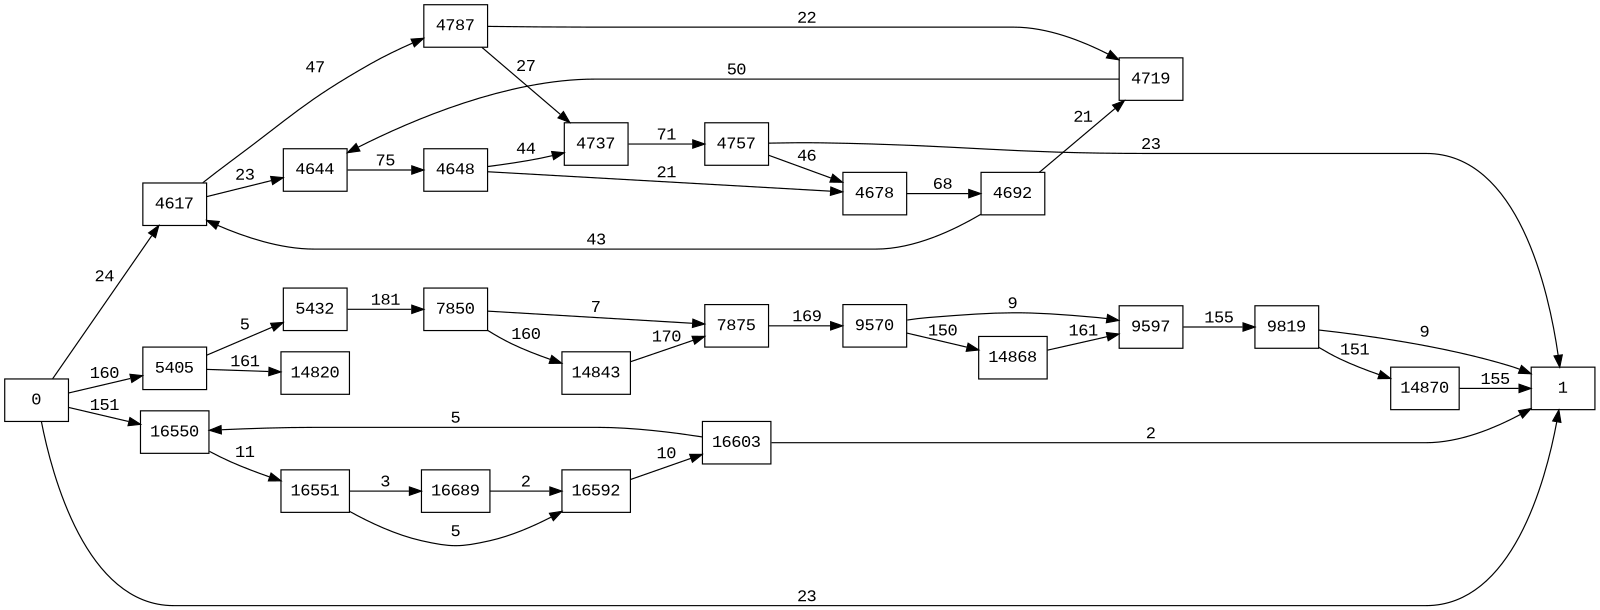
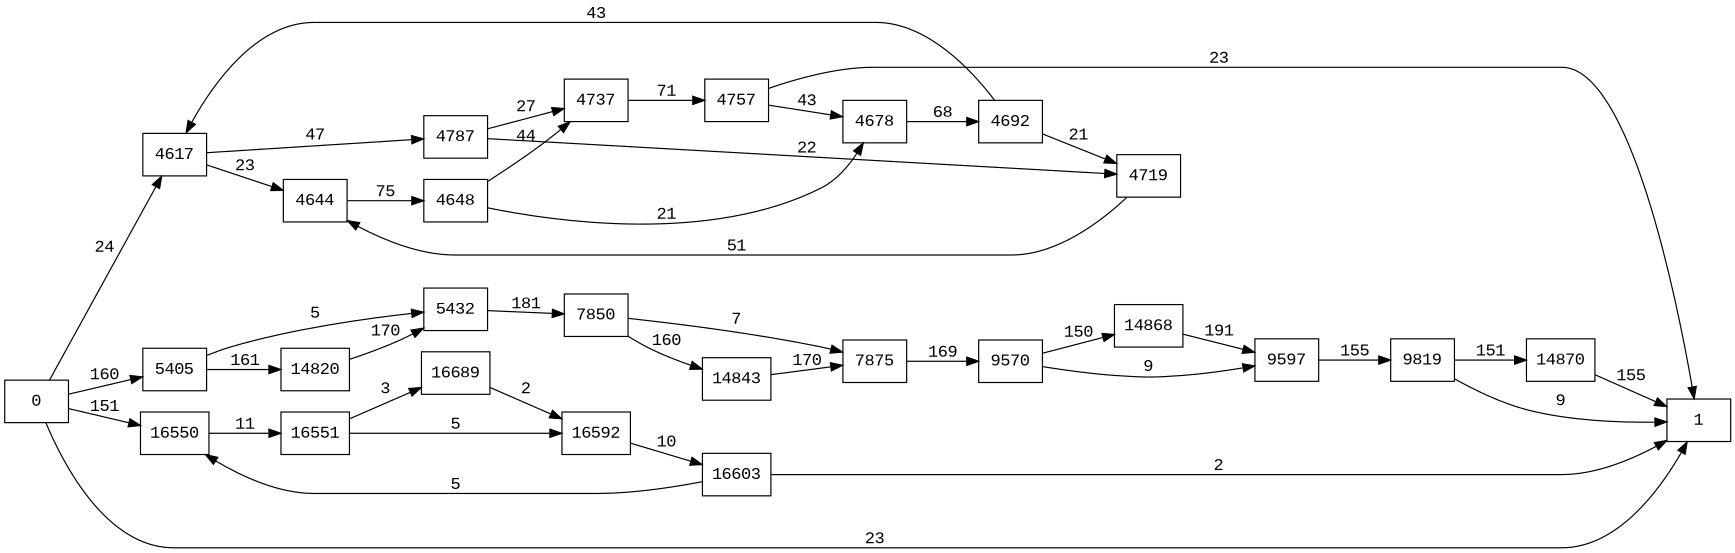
edge "4719" -> "4644": label "50" -> "51"
edge "4757" -> "4678": label "46" -> "43"
edge "14868" -> "9597": label "161" -> "191"
edge "14820" -> "5432": added, label "170"
